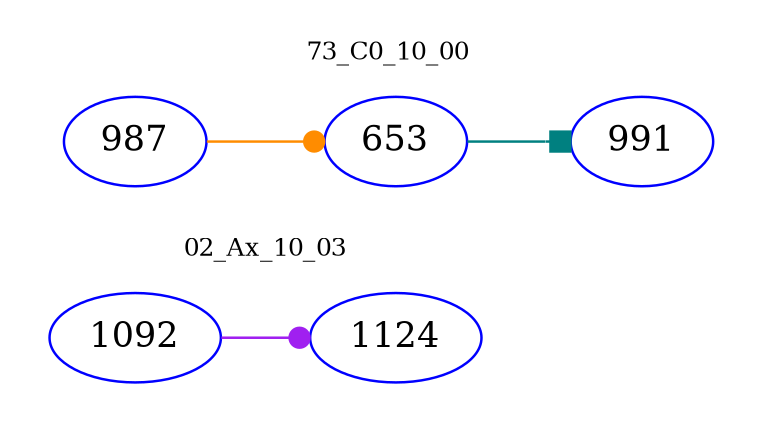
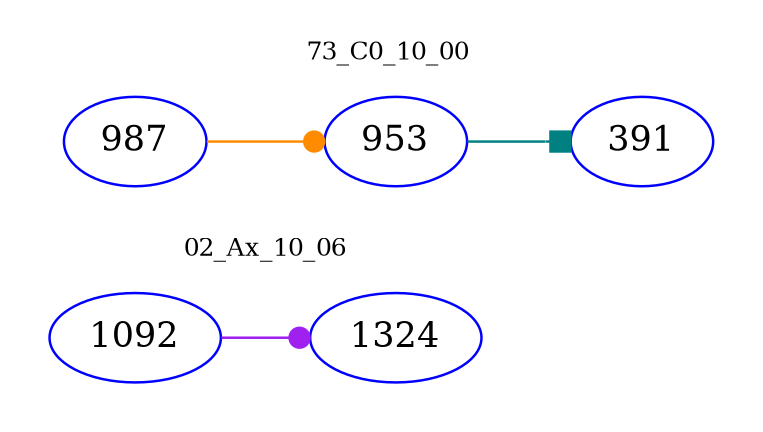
node "653": label "653" -> "953"
node "991": label "991" -> "391"
cluster "02_Ax_10_03": label "02_Ax_10_03" -> "02_Ax_10_06"
node "1124": label "1124" -> "1324"
